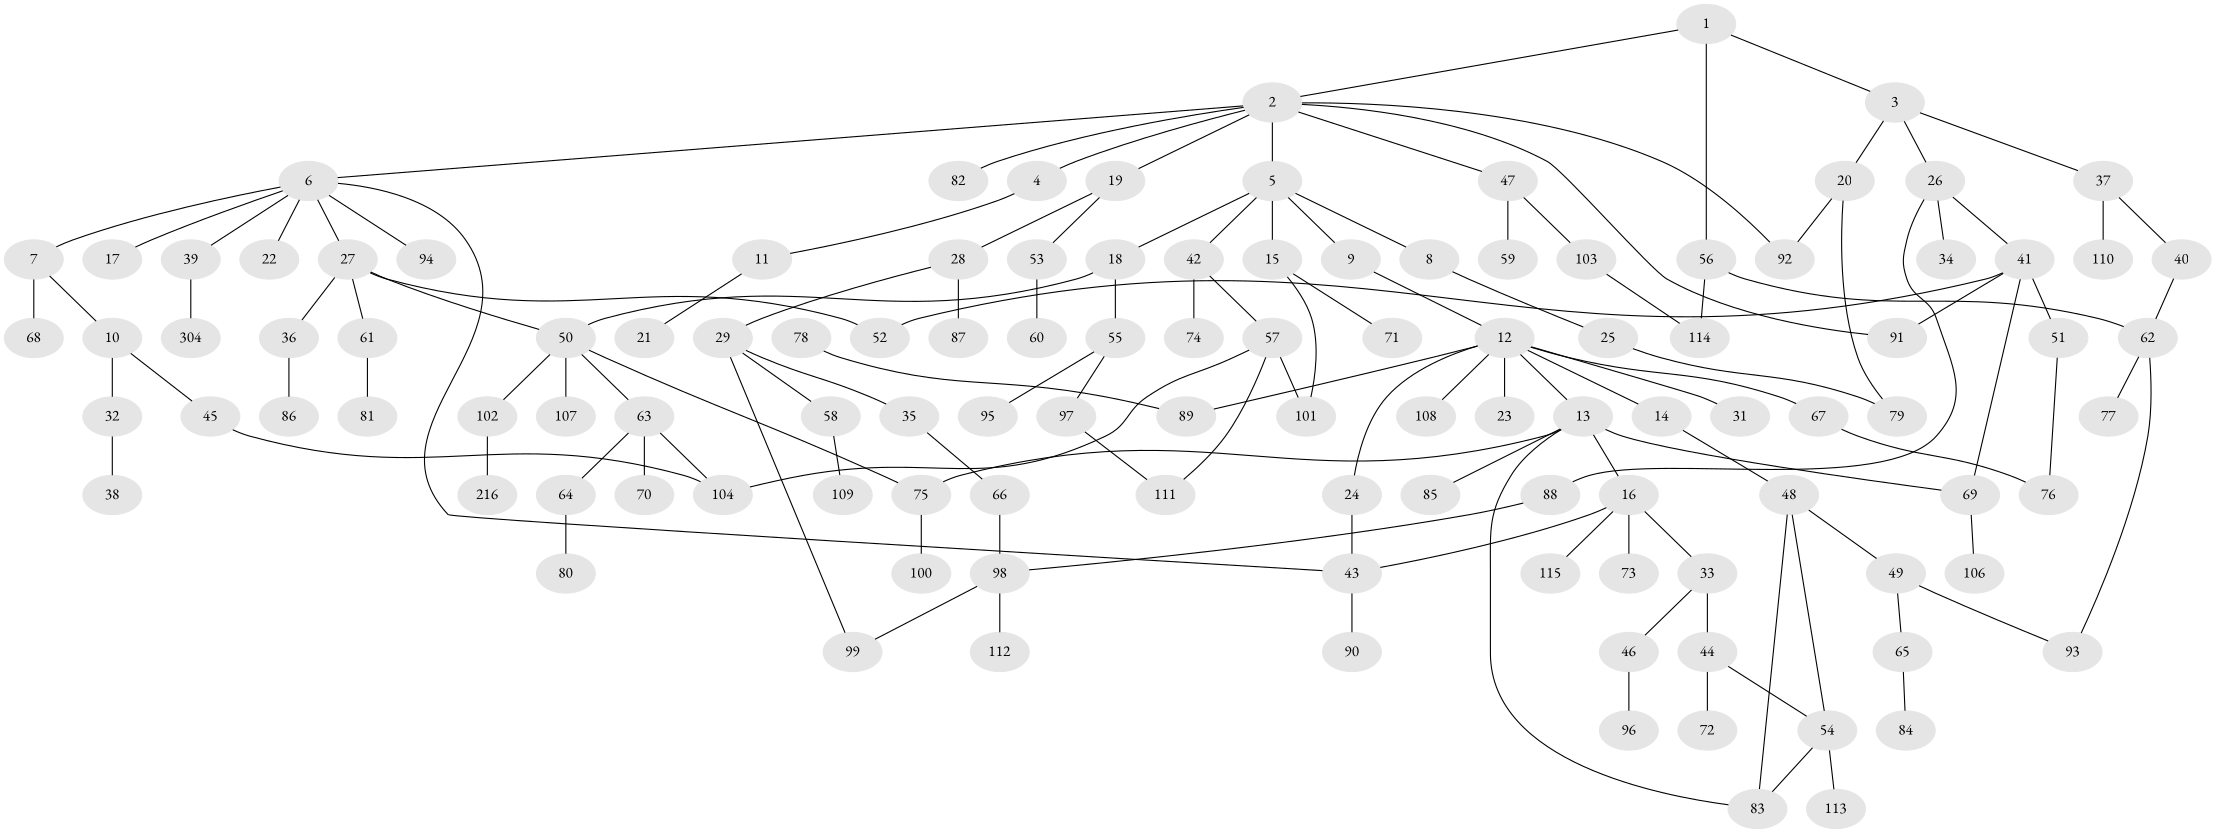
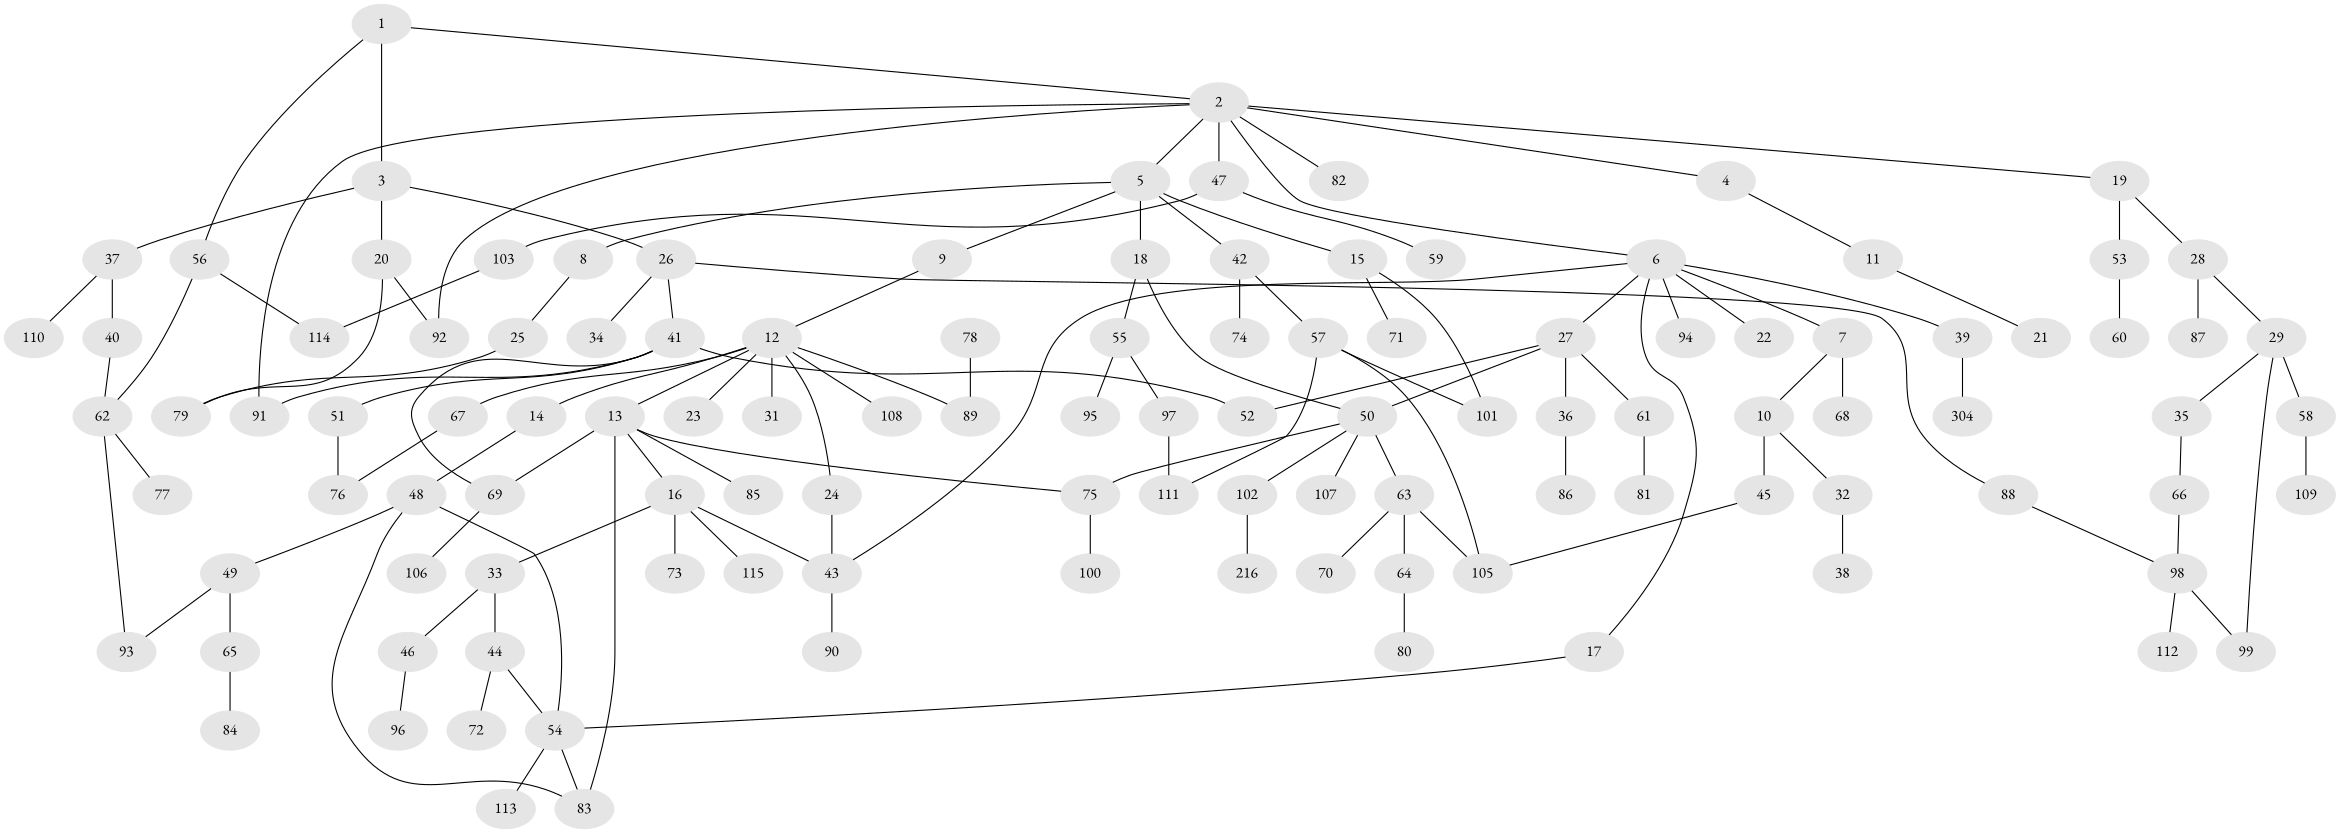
node "104": label "104" -> "105"
edge "17" -- "54": added
